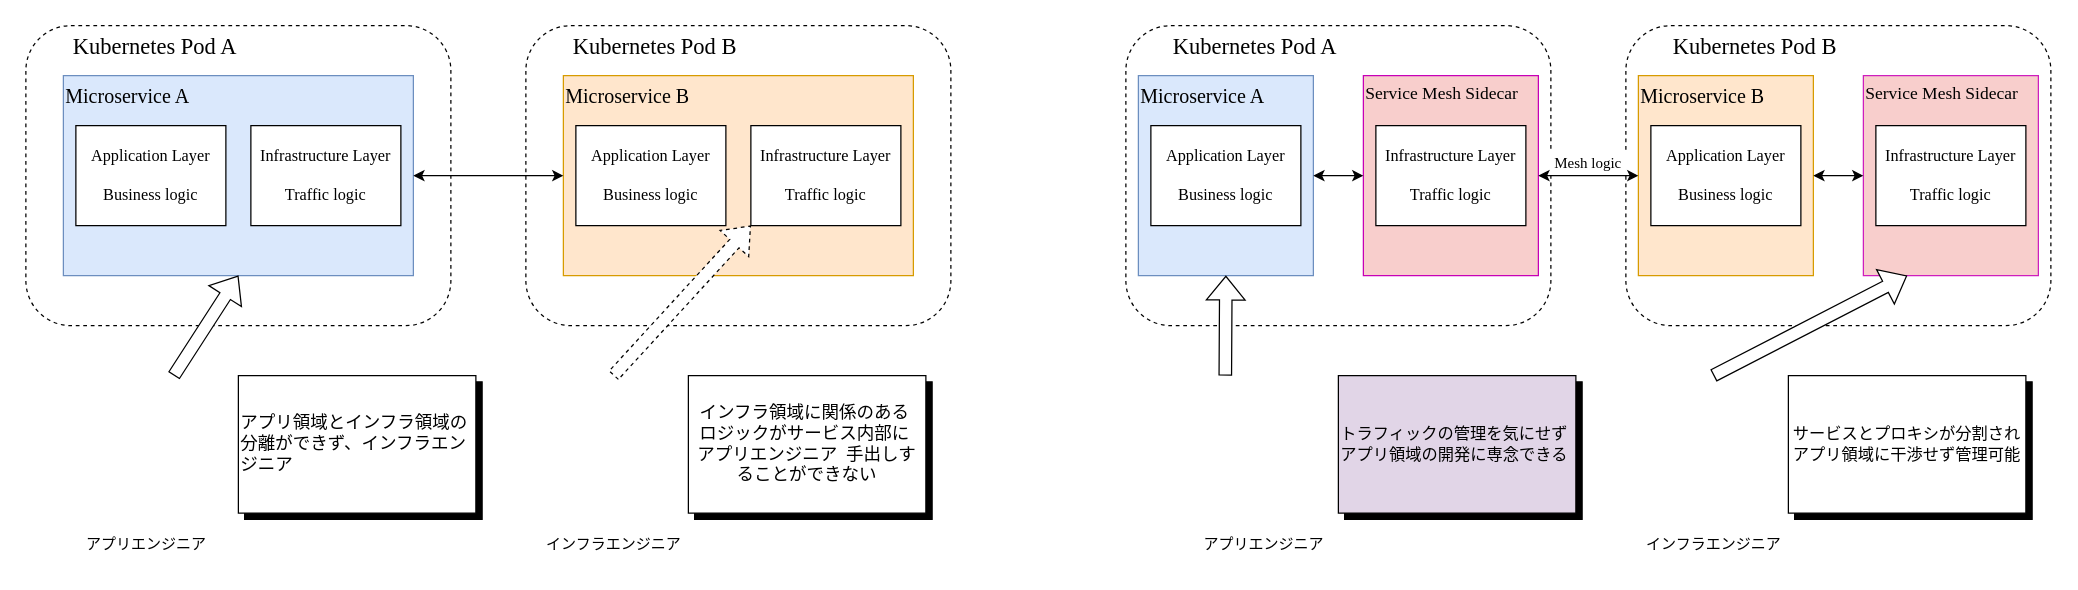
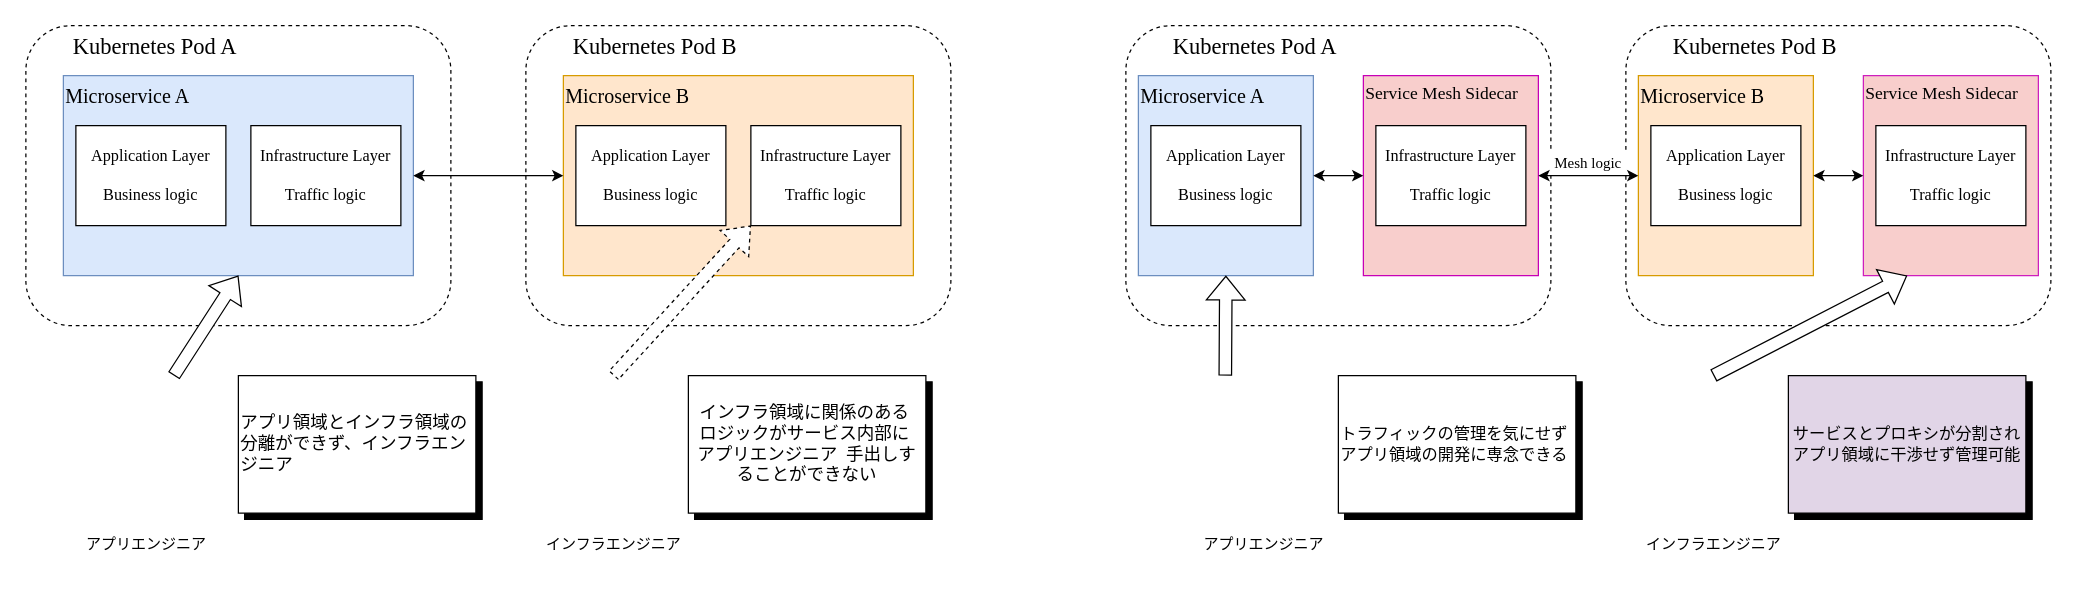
node "トラフィックの管理を気にせずアプリ領域の開発に専念できる": fillcolor #e1d5e7 -> #ffffff
node "サービスとプロキシが分割されアプリ領域に干渉せず管理可能": fillcolor #ffffff -> #e1d5e7
